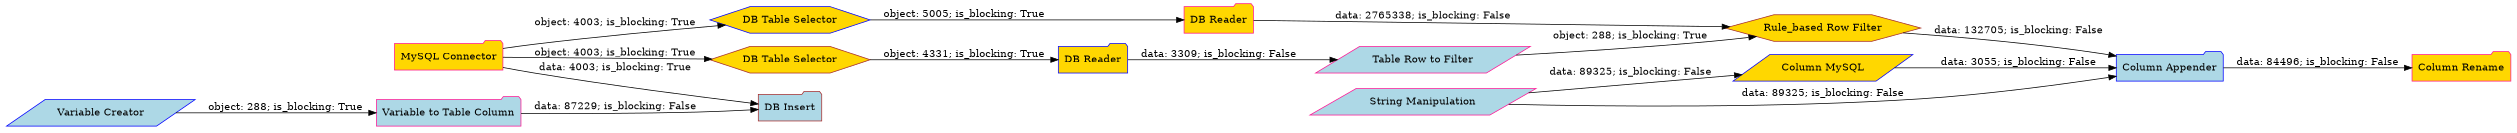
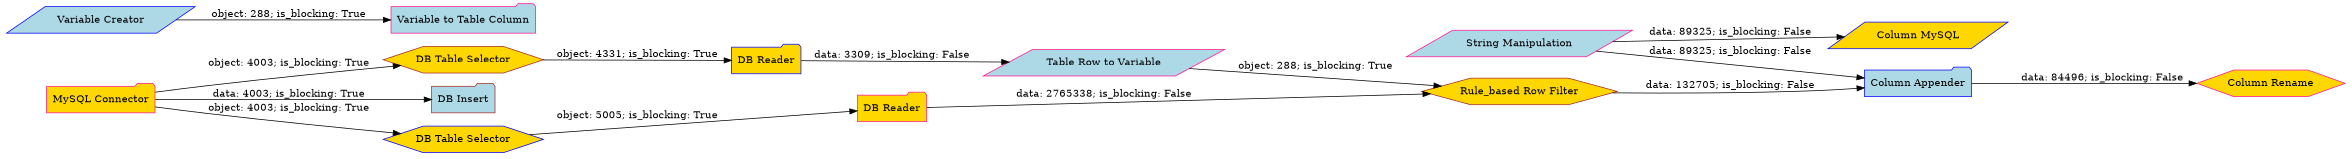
node "Table Row to Filter": label "Table Row to Filter" -> "Table Row to Variable"
edge "Column MySQL" -> "Column Appender": removed, label "data: 3055; is_blocking: False"
node "Column Rename": shape folder -> hexagon
edge "Variable to Table Column" -> "DB Insert": removed, label "data: 87229; is_blocking: False"
